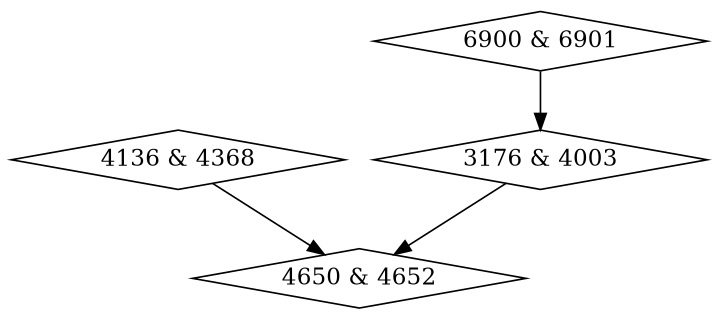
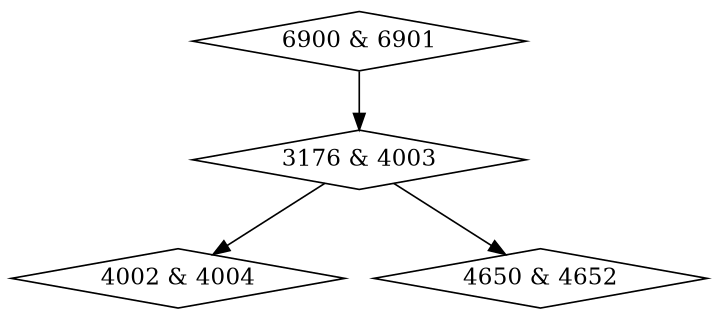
node "4136 & 4368": removed
node "4002 & 4004": added
